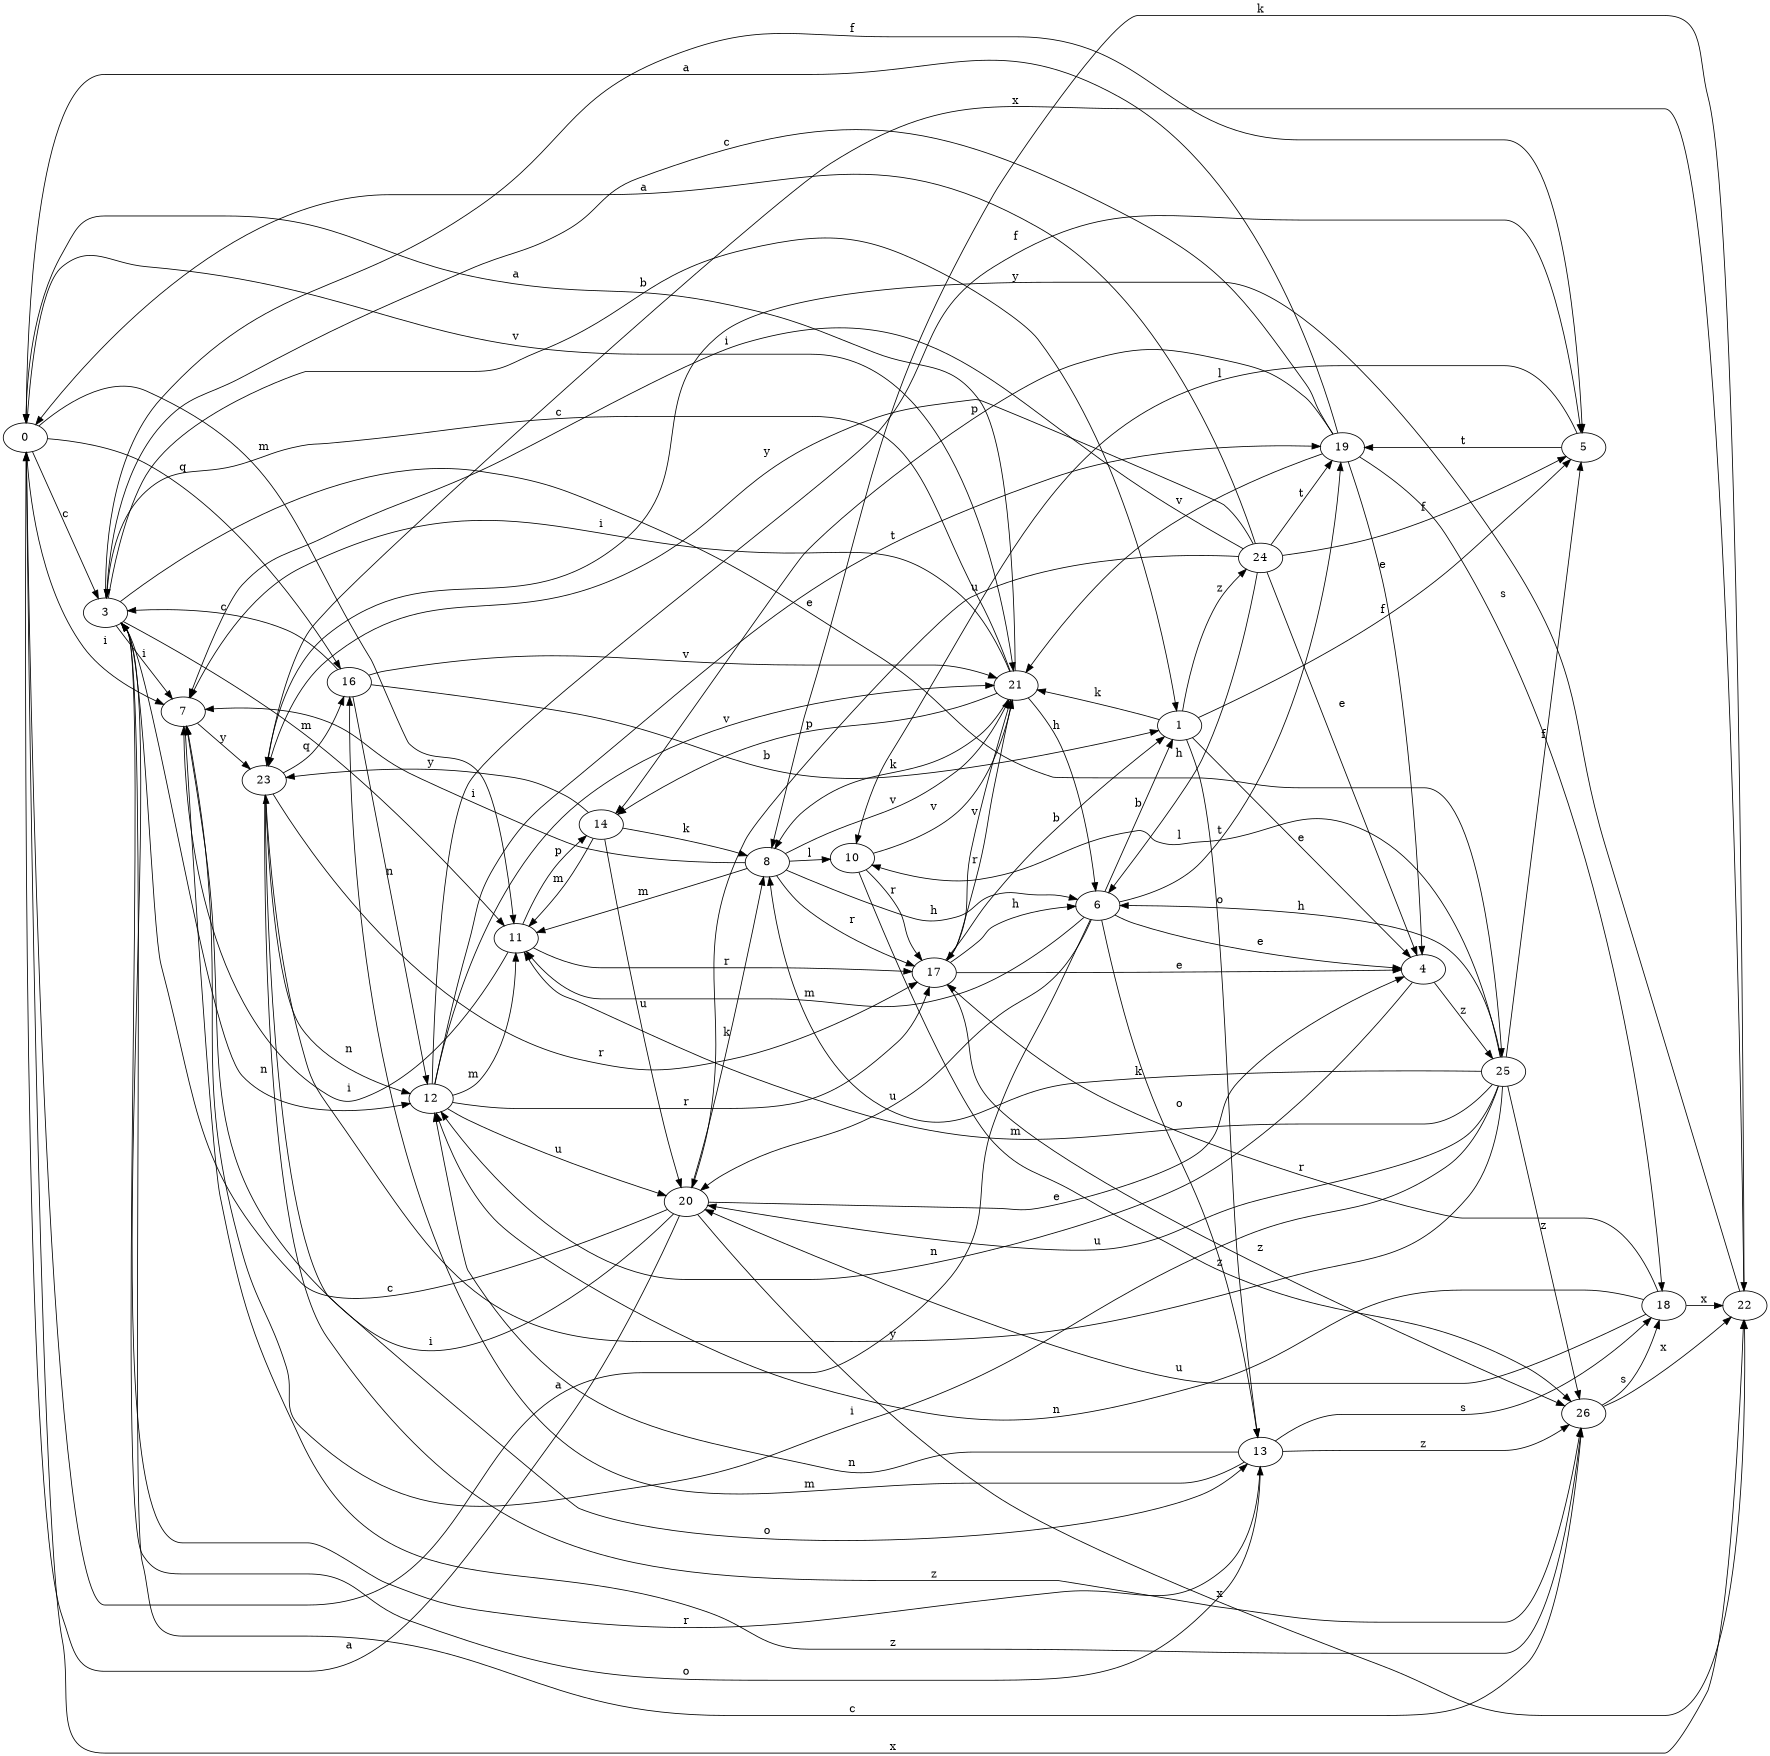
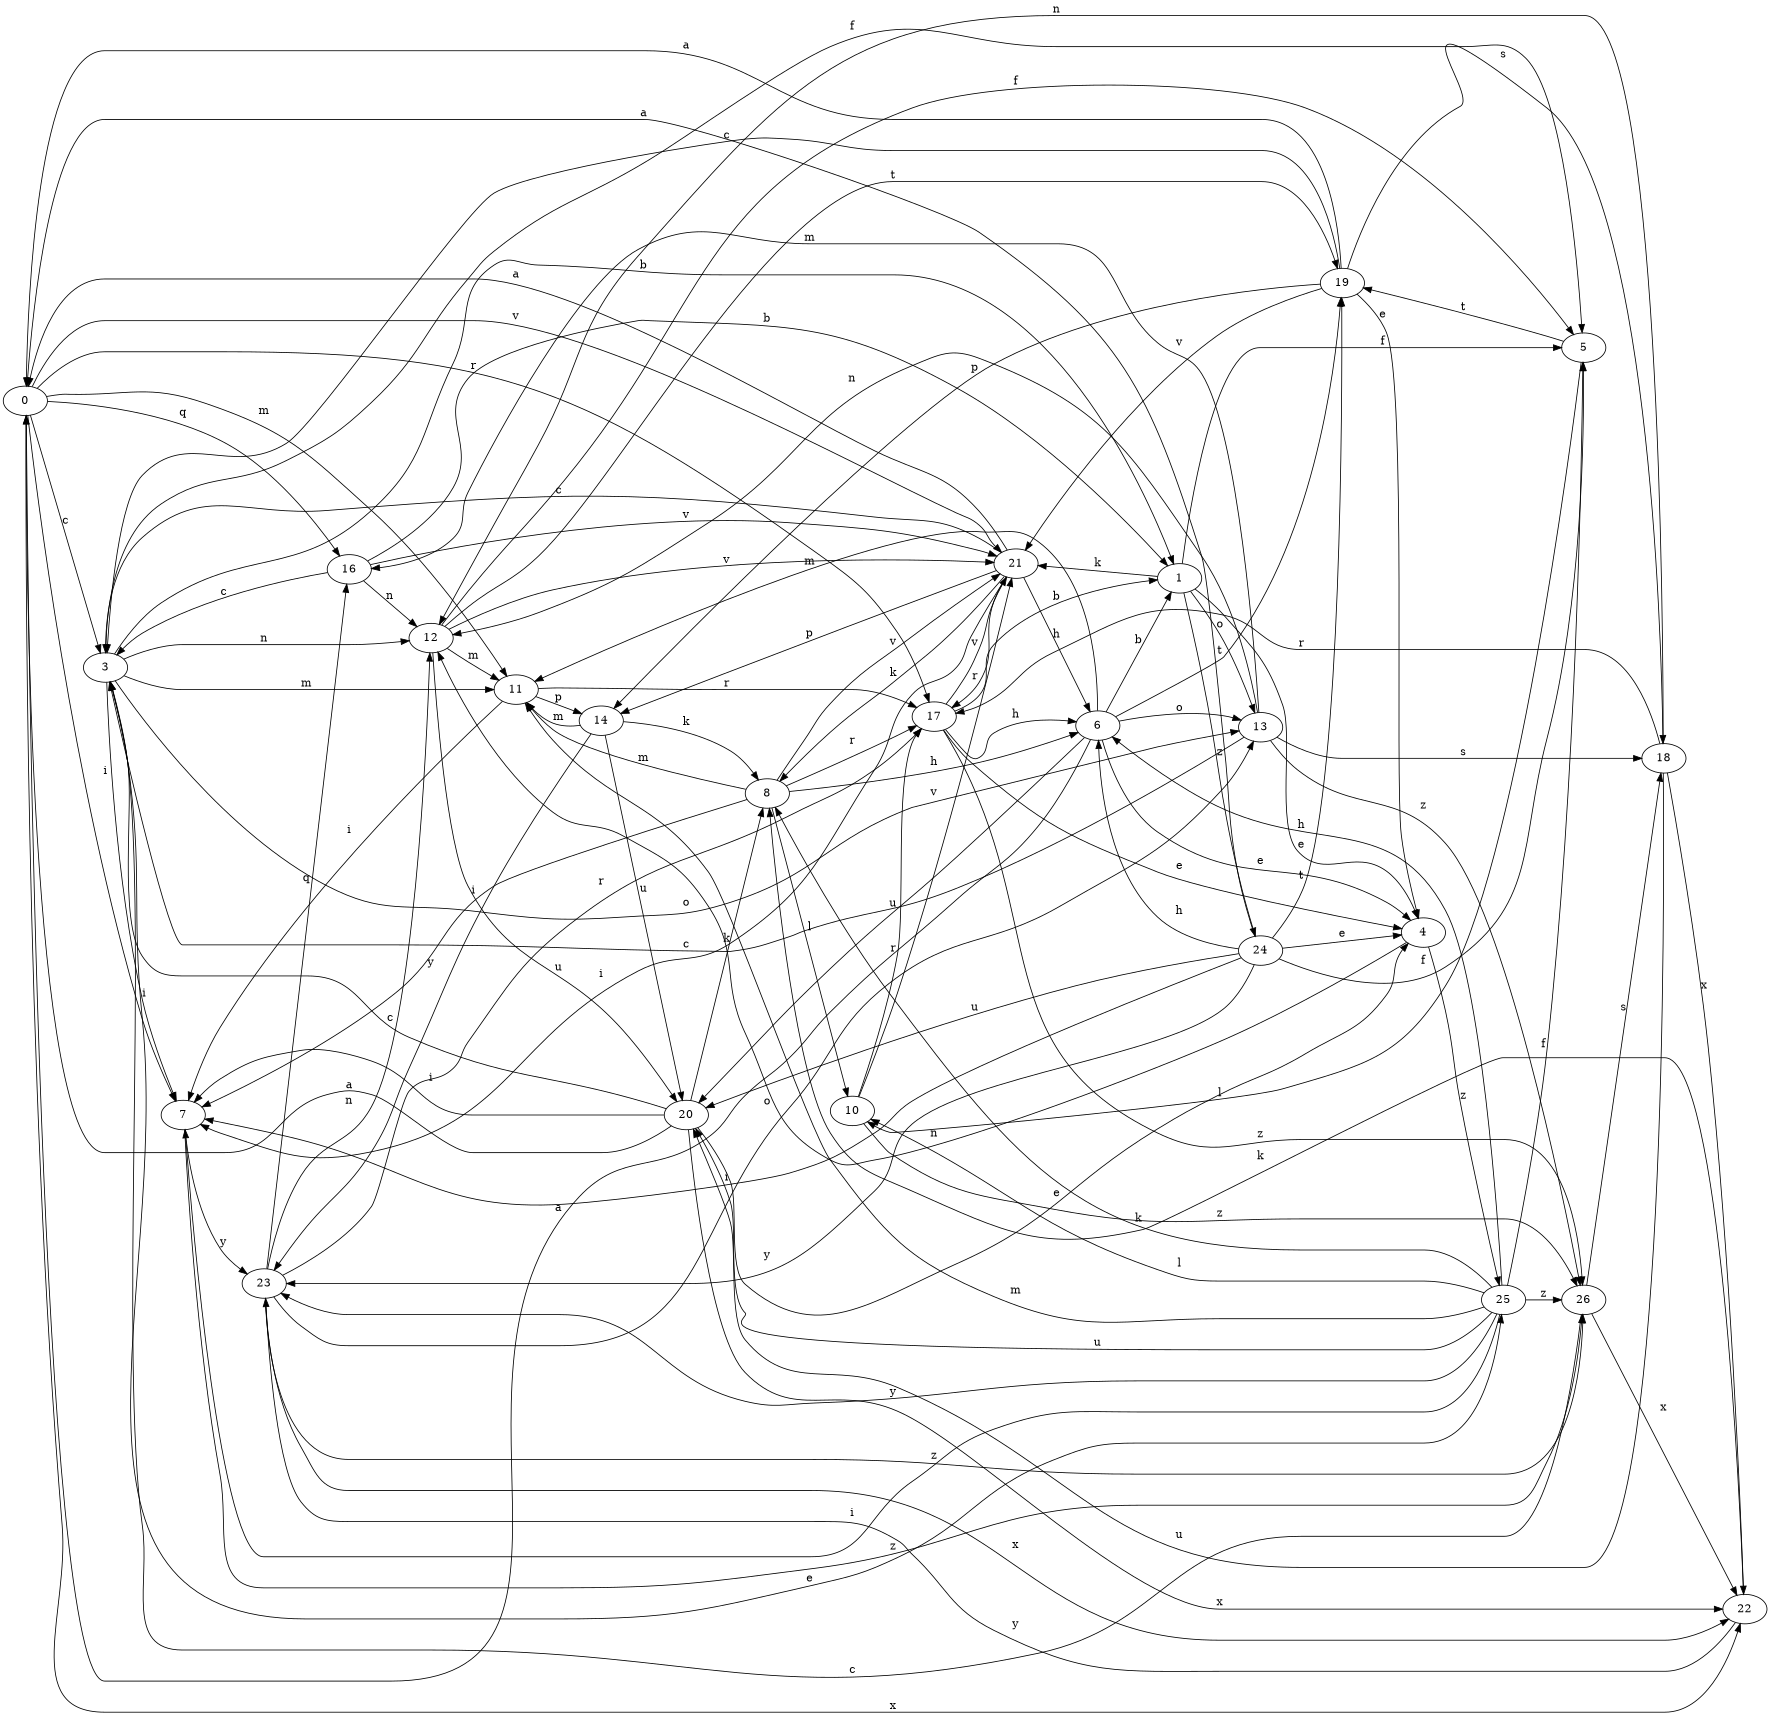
edge "12" -> "17": now "0" -> "17"
edge "13" -> "3": label "r" -> "c"
